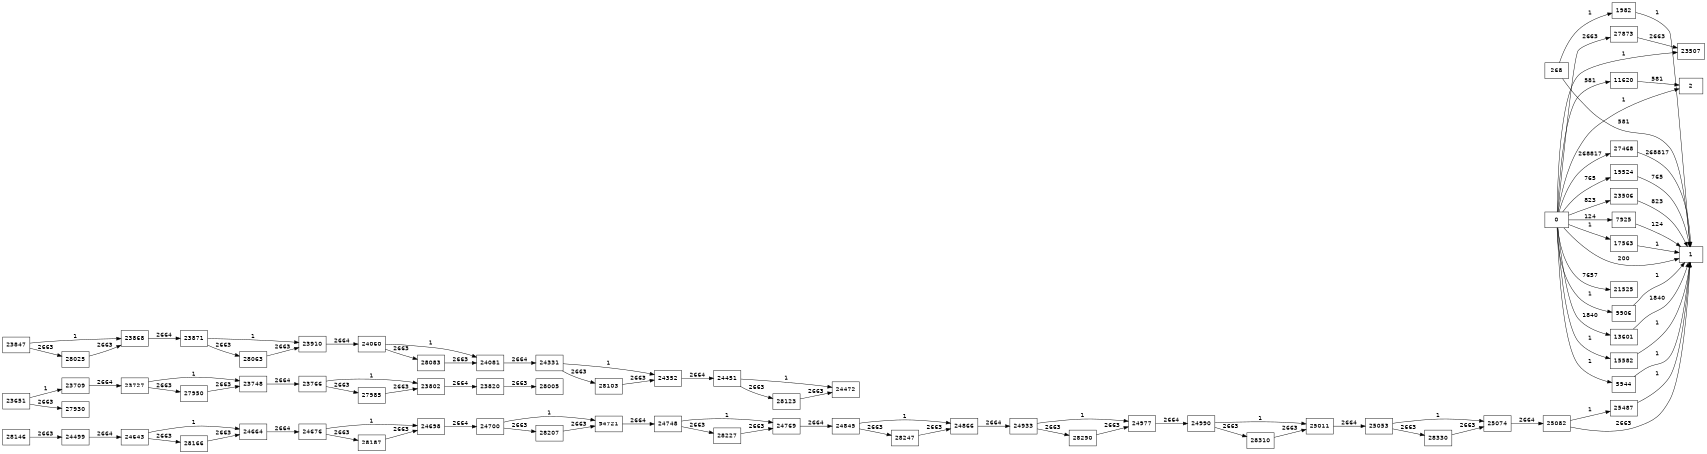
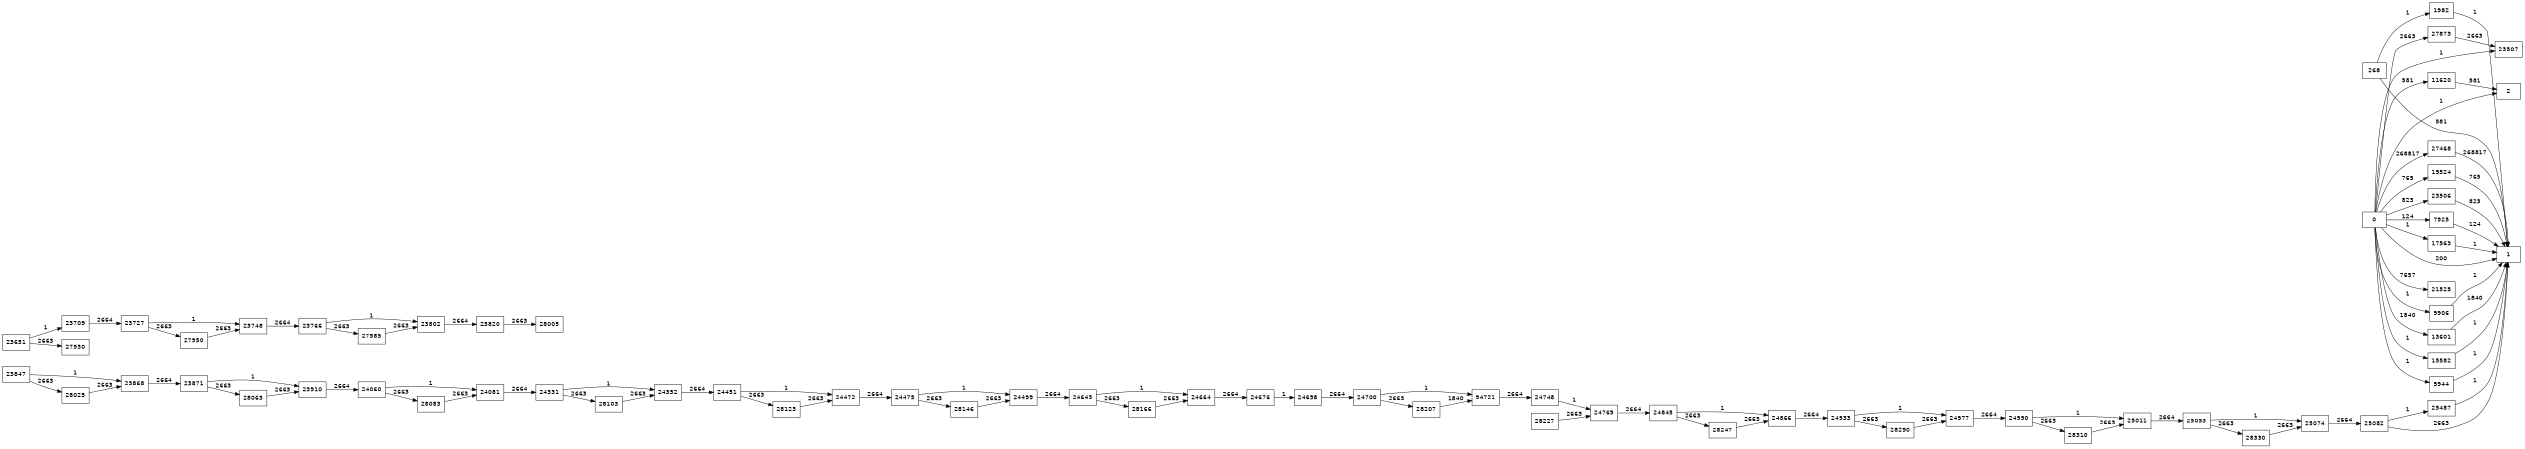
node "24475": added
edge "28207" -> "94721": label "2663" -> "1840"
edge "24748" -> "28227": removed, label "2663"
node "28187": removed
